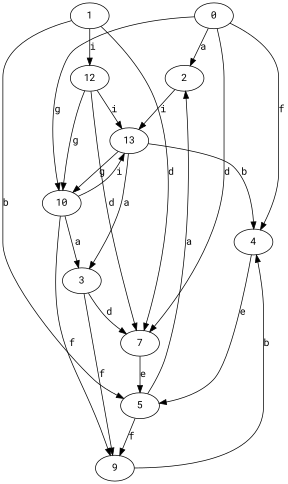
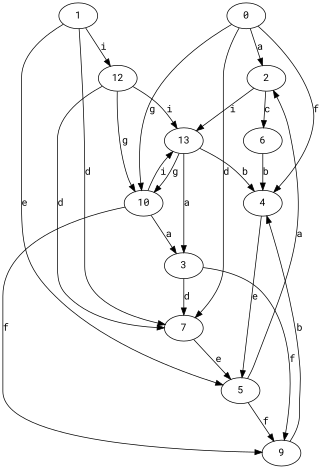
node "6": added
edge "1" -> "5": label "b" -> "e"
